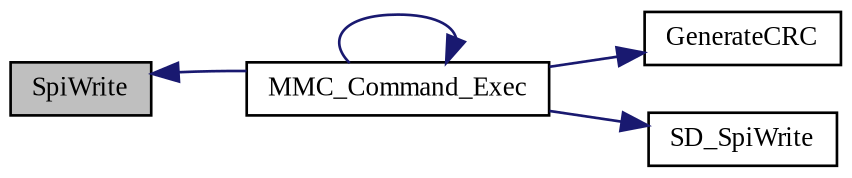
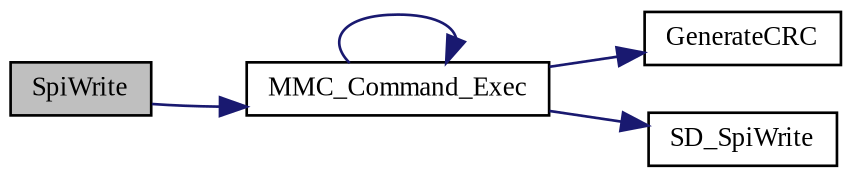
edge "MMC_Command_Exec" -> "SpiWrite": reversed
